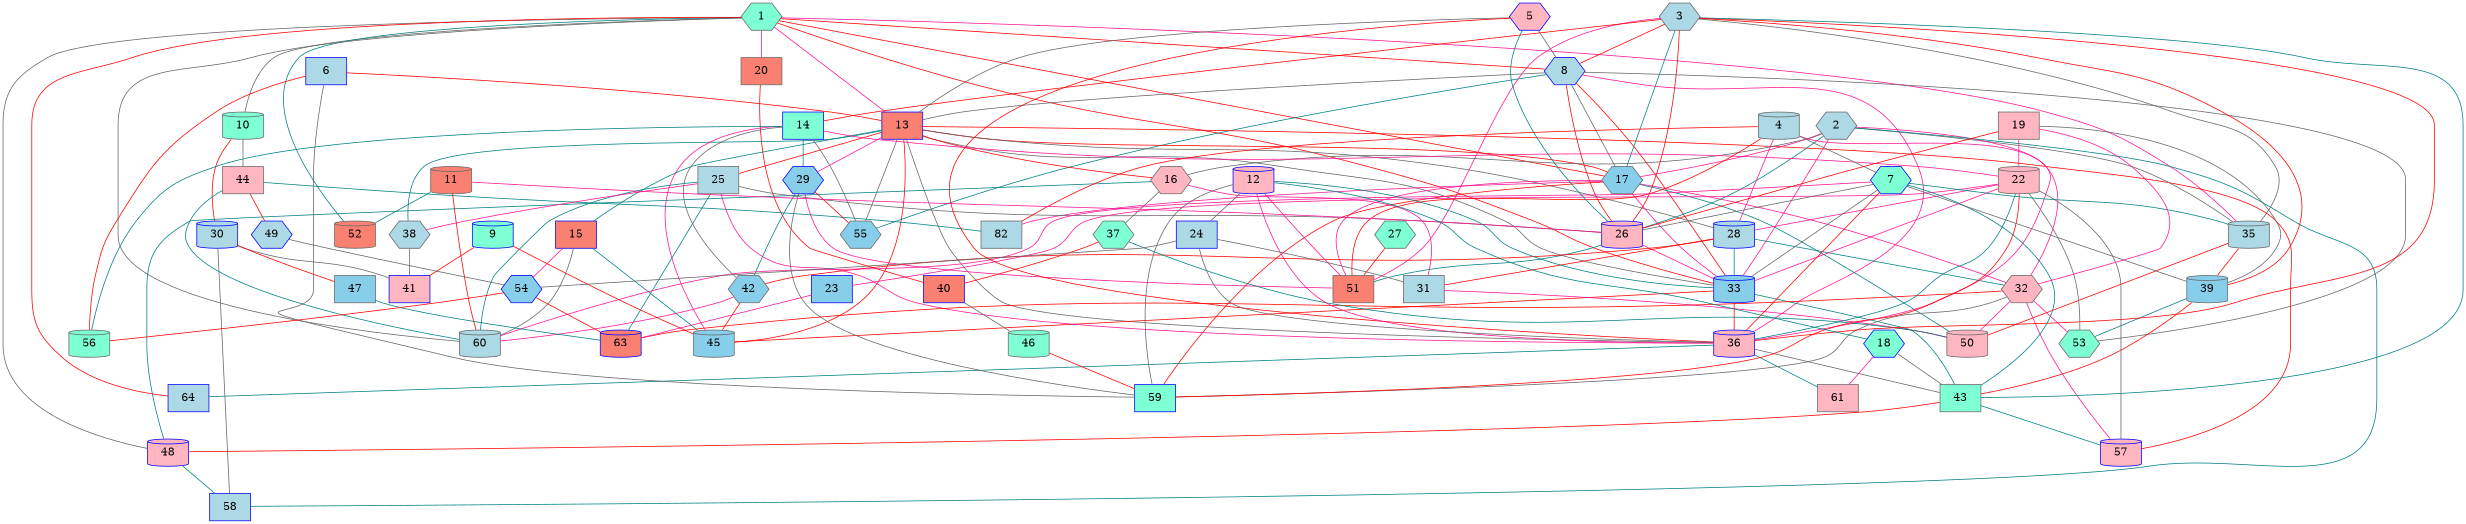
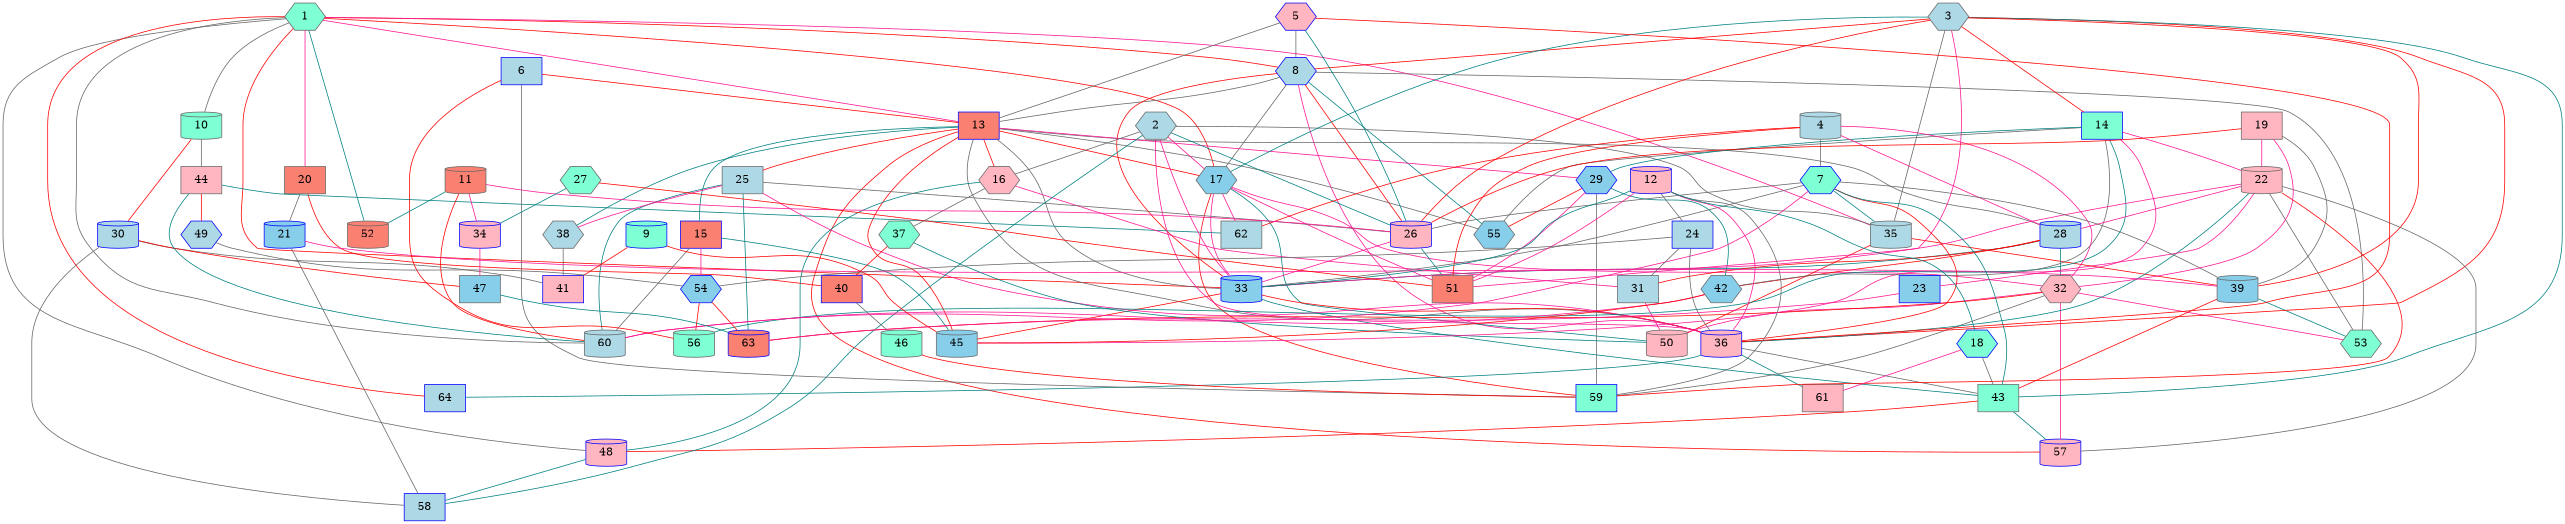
node "21": added
node "34": added
node "82": label "82" -> "62"
